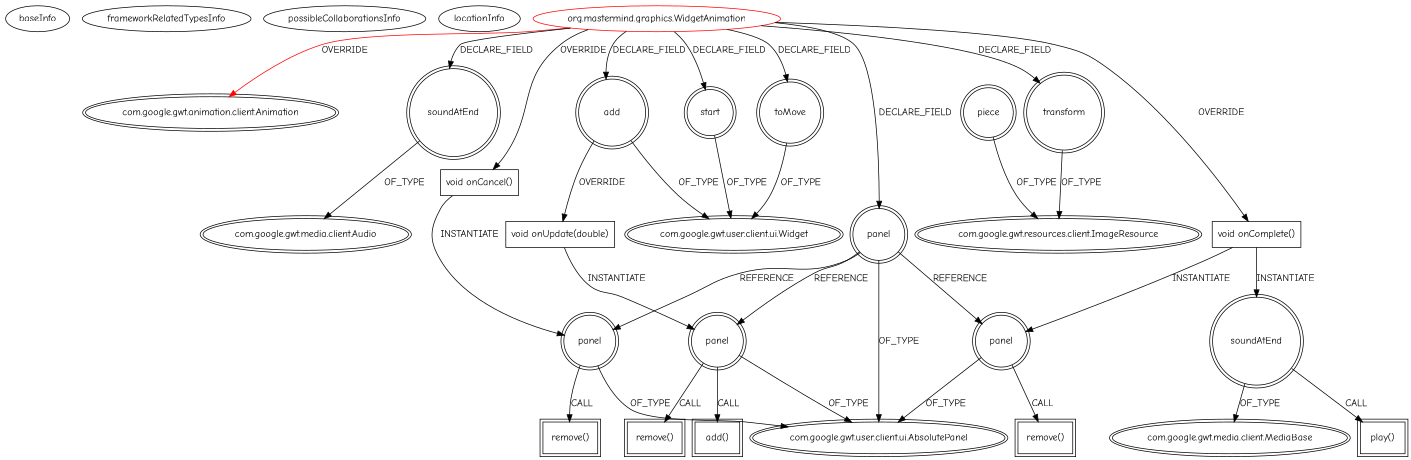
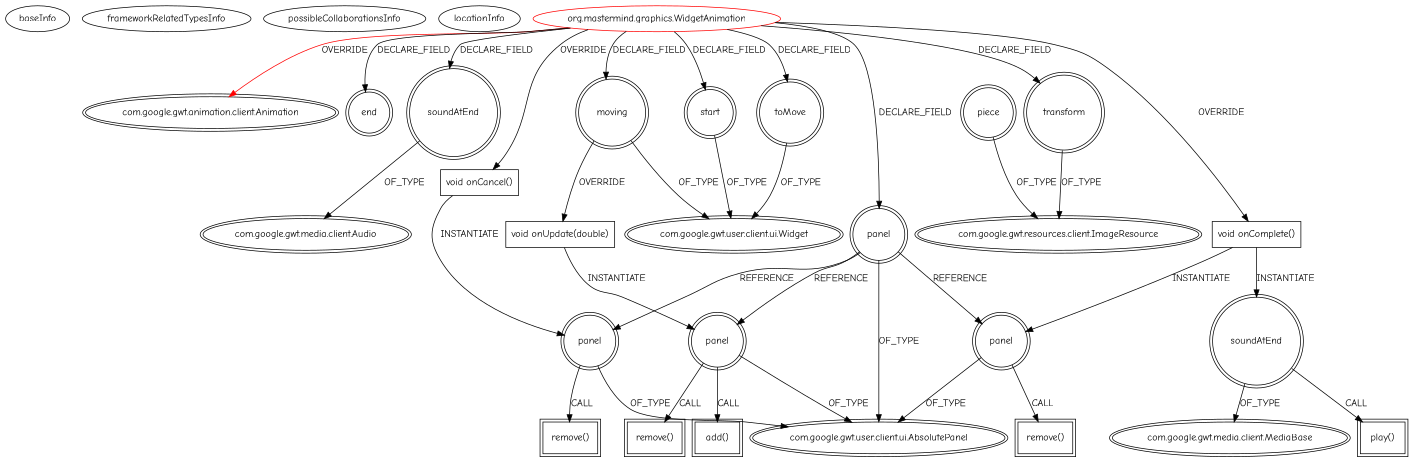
node "end": added
node "add": label "add" -> "moving"
